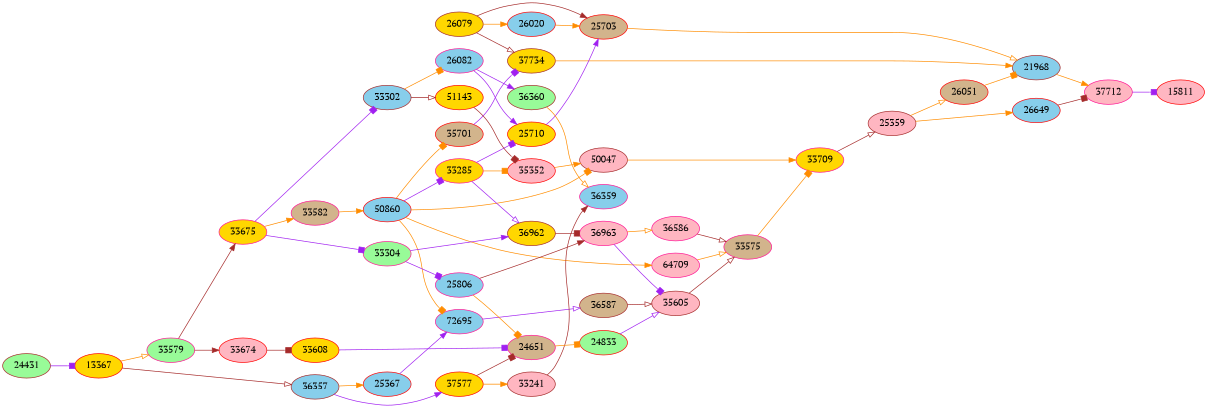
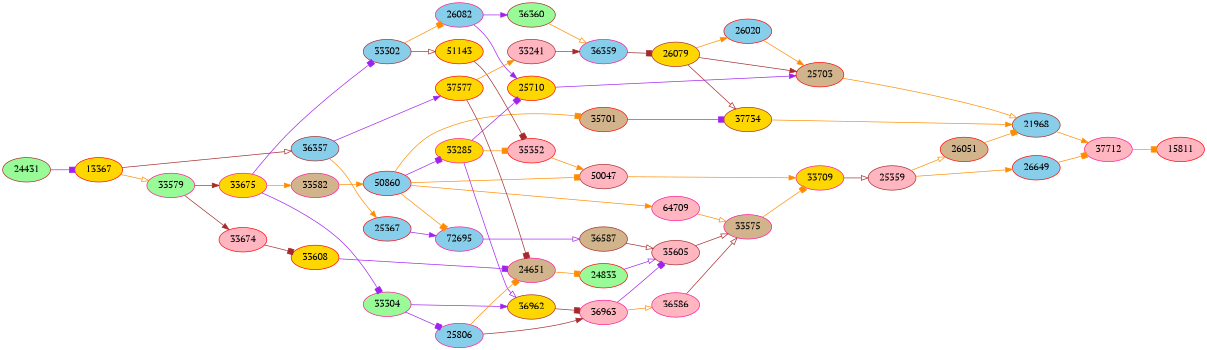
edge "36359" -> "26079": added
edge "37712" -> "15811": color purple -> darkorange
edge "26649" -> "37712": color brown -> darkorange
